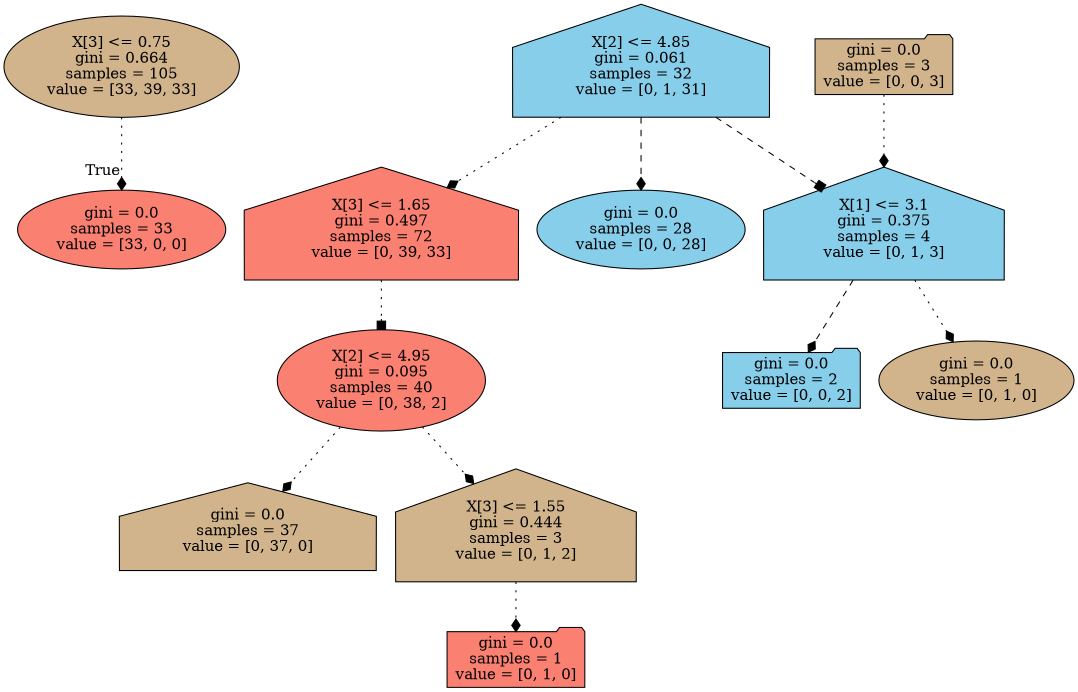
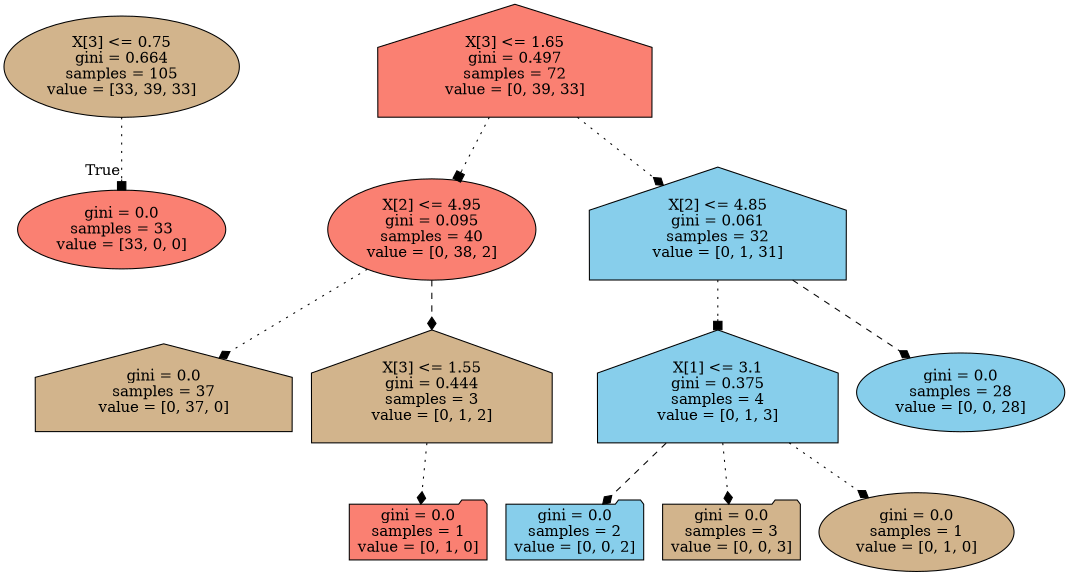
edge "gini = 0.0 samples = 3 value = [0, 0, 3]" -> "X[1] <= 3.1 gini = 0.375 samples = 4 value = [0, 1, 3]": reversed
edge "X[3] <= 0.75 gini = 0.664 samples = 105 value = [33, 39, 33]" -> "gini = 0.0 samples = 33 value = [33, 0, 0]": arrowhead diamond -> box
edge "X[2] <= 4.85 gini = 0.061 samples = 32 value = [0, 1, 31]" -> "X[3] <= 1.65 gini = 0.497 samples = 72 value = [0, 39, 33]": reversed
edge "X[2] <= 4.85 gini = 0.061 samples = 32 value = [0, 1, 31]" -> "X[1] <= 3.1 gini = 0.375 samples = 4 value = [0, 1, 3]": style dashed -> dotted
edge "X[2] <= 4.95 gini = 0.095 samples = 40 value = [0, 38, 2]" -> "X[3] <= 1.55 gini = 0.444 samples = 3 value = [0, 1, 2]": style dotted -> dashed
